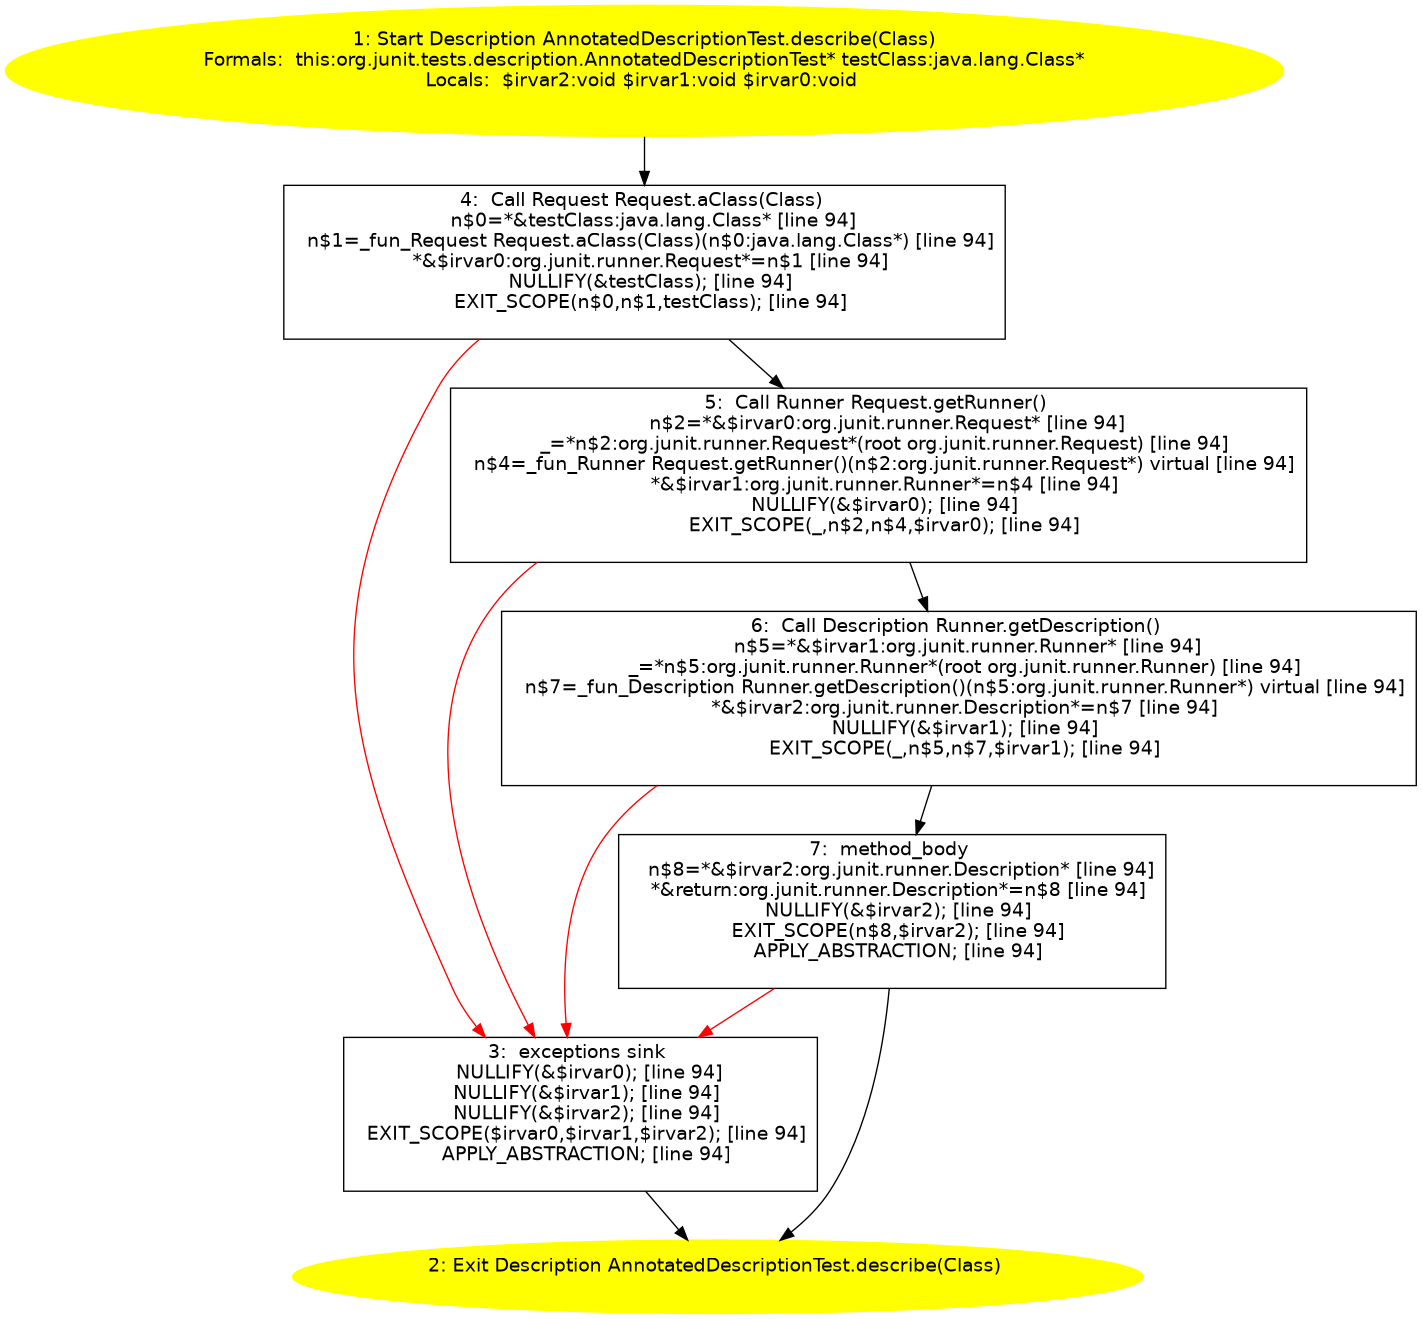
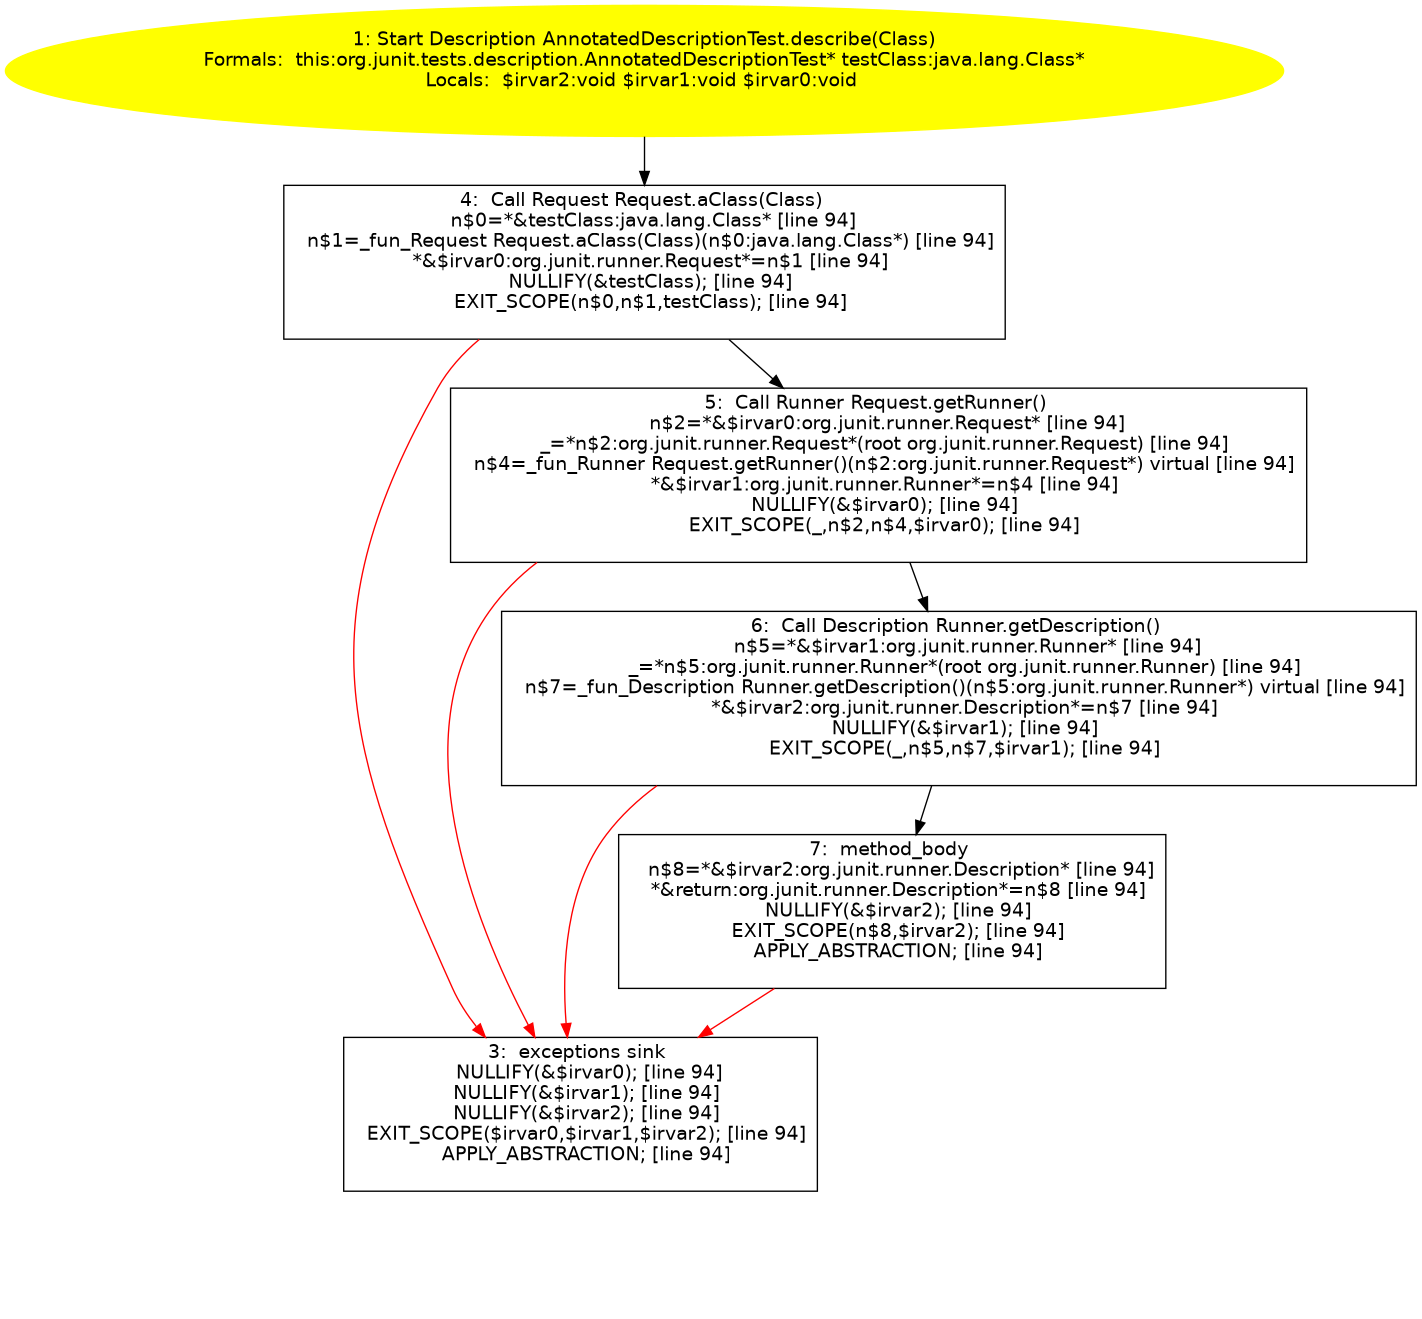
node "2: Exit Description AnnotatedDescriptionTest.describe(Class)": removed
